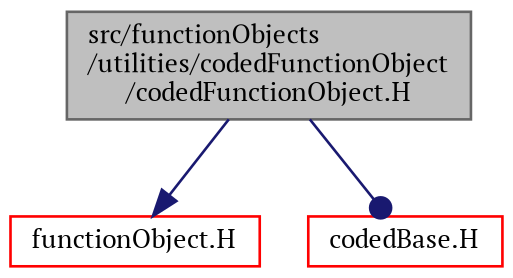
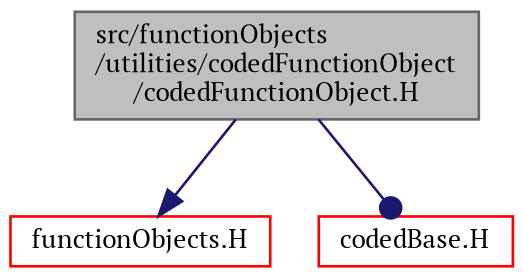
node "functionObject.H": label "functionObject.H" -> "functionObjects.H"
